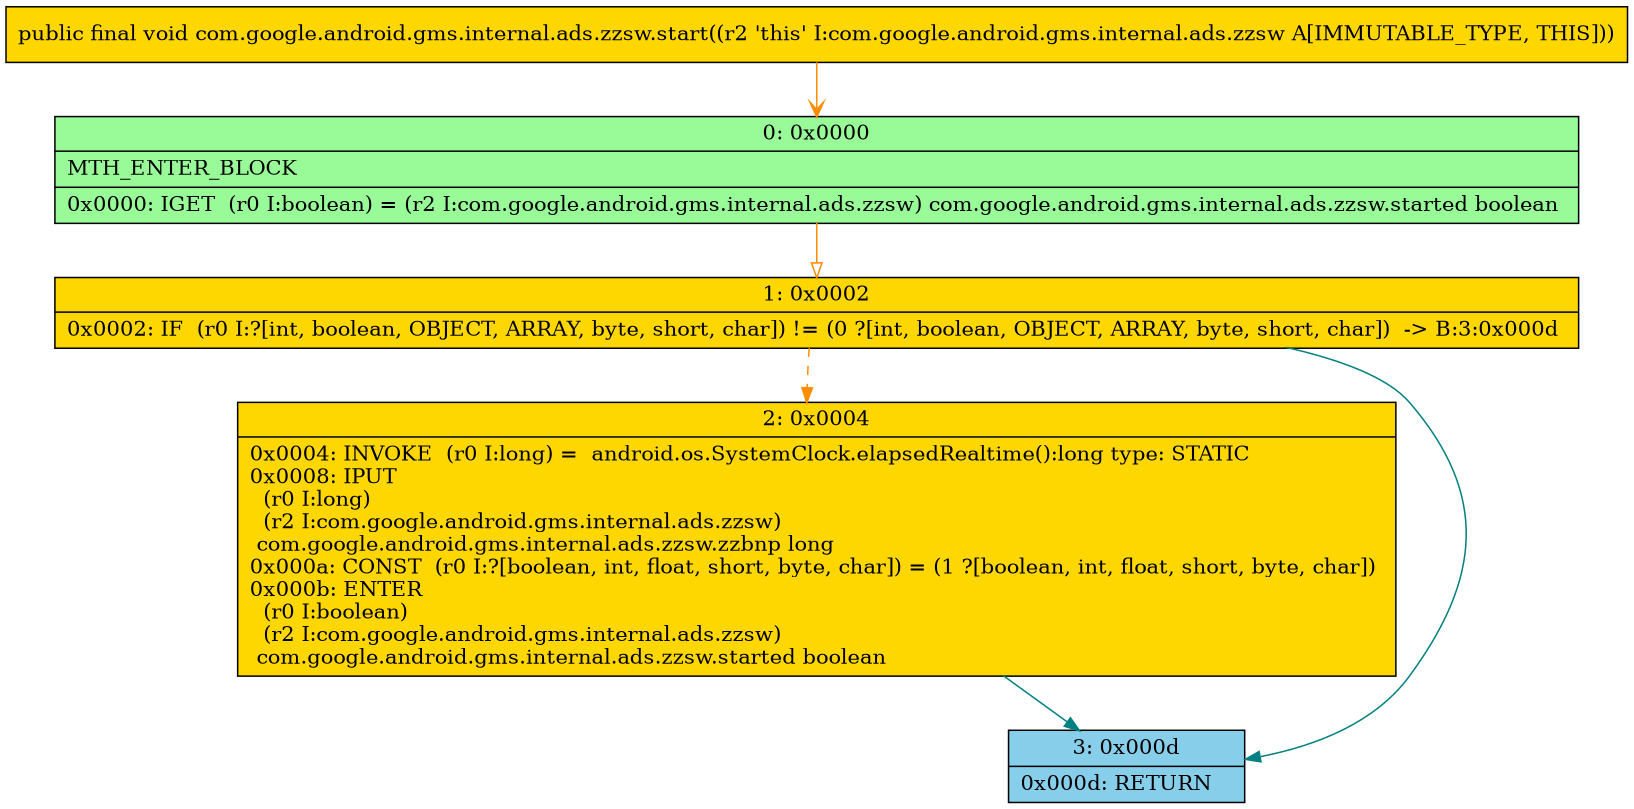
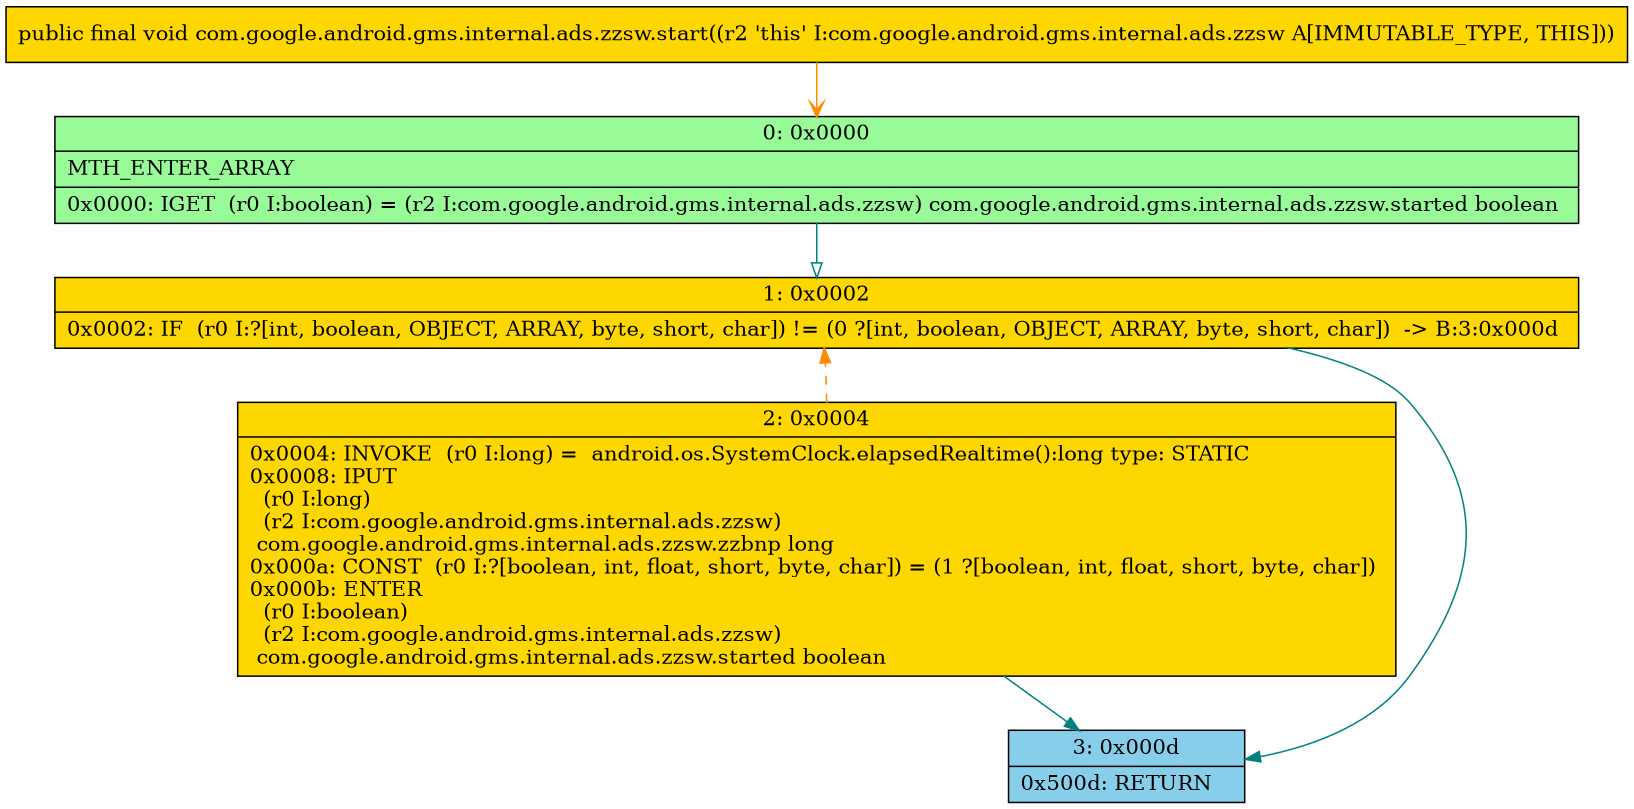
node "0: 0x0000": text "MTH_ENTER_BLOCK" -> "MTH_ENTER_ARRAY"
edge "0: 0x0000" -> "1: 0x0002": color darkorange -> teal
edge "1: 0x0002" -> "2: 0x0004": reversed
node "3: 0x000d": text "0x000d: RETURN" -> "0x500d: RETURN"
